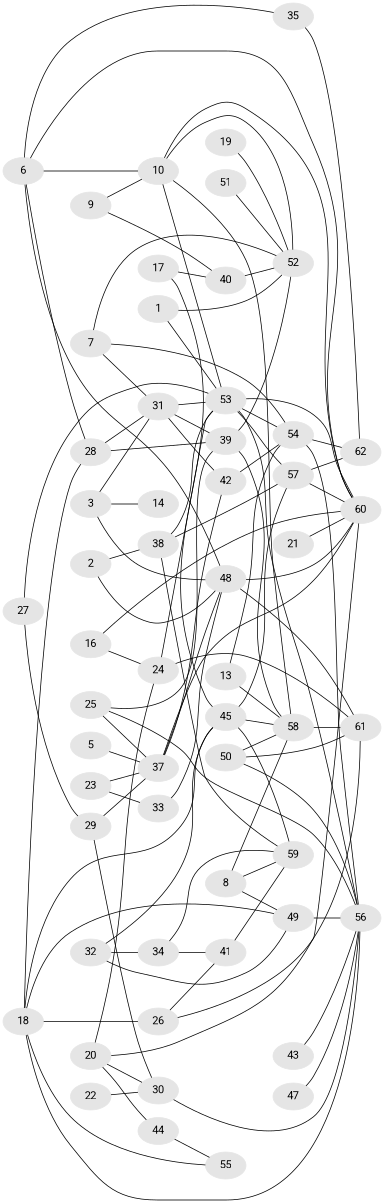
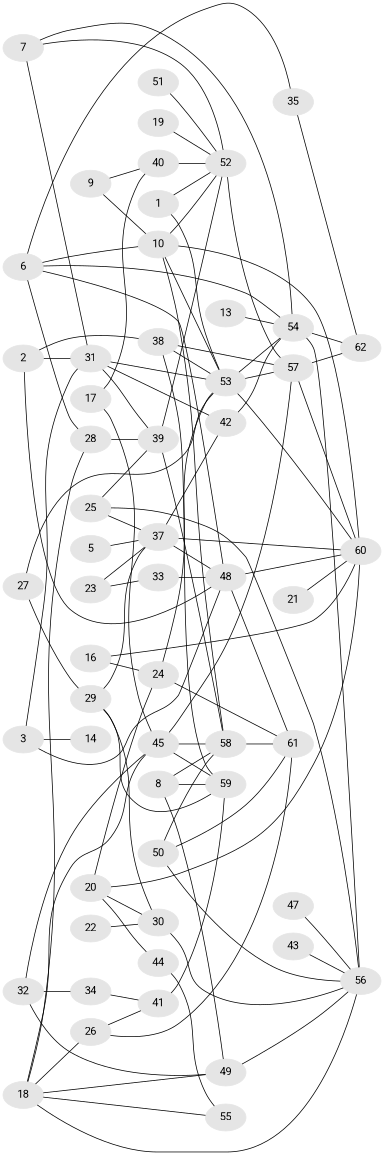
edge "6" -- "60": now "6" -- "54"
edge "52" -- "57": added
edge "31" -- "28": now "31" -- "2"
edge "53" -- "56": removed
edge "13" -- "58": removed
edge "59" -- "34": now "59" -- "29"
